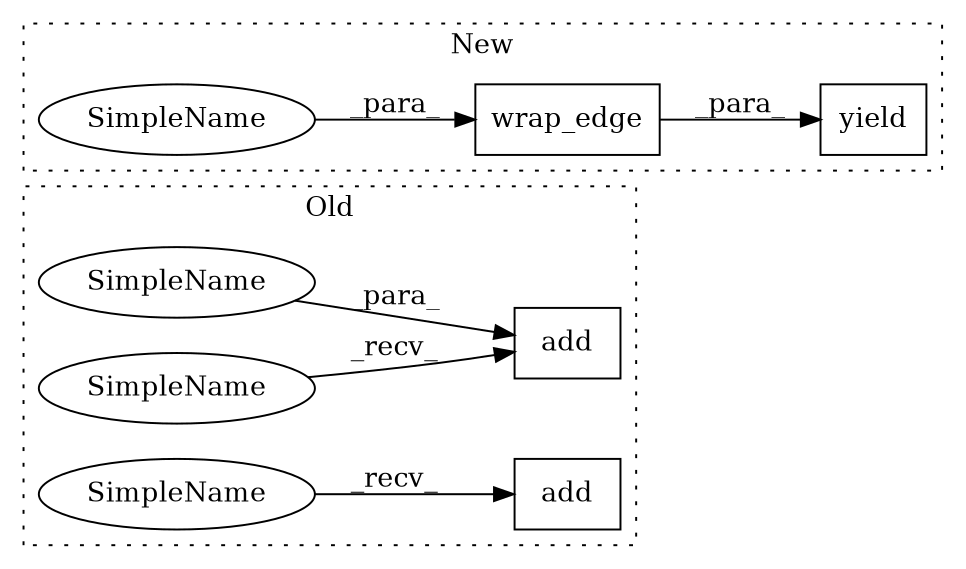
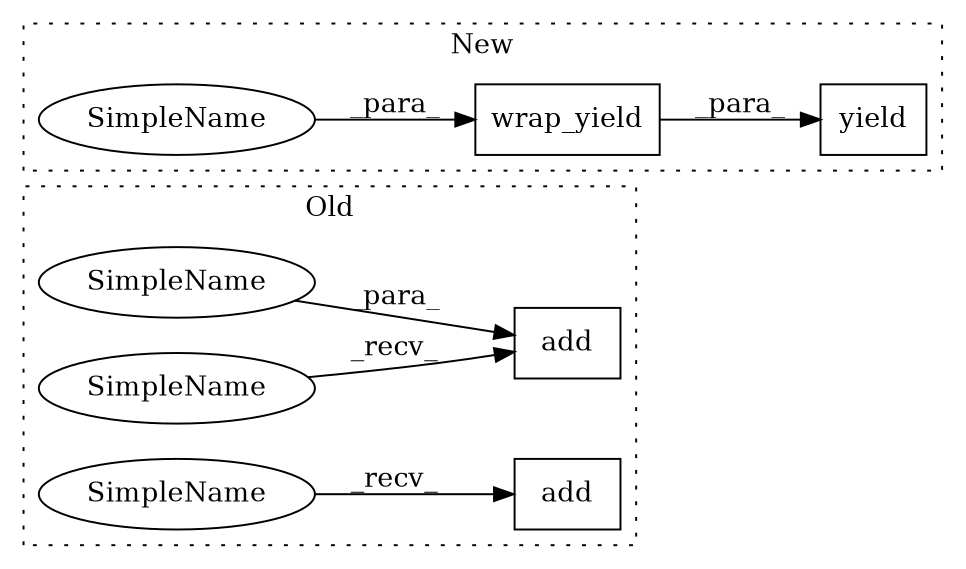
node "wrap_edge": label "wrap_edge" -> "wrap_yield"
